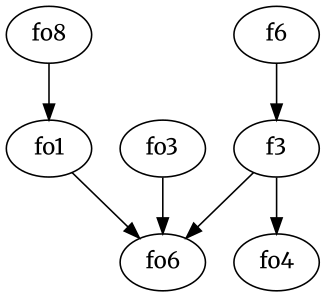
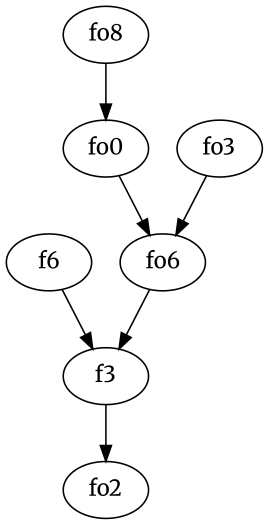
node "fo1": label "fo1" -> "fo0"
edge "f3" -> "fo6": reversed
node "fo4": label "fo4" -> "fo2"
